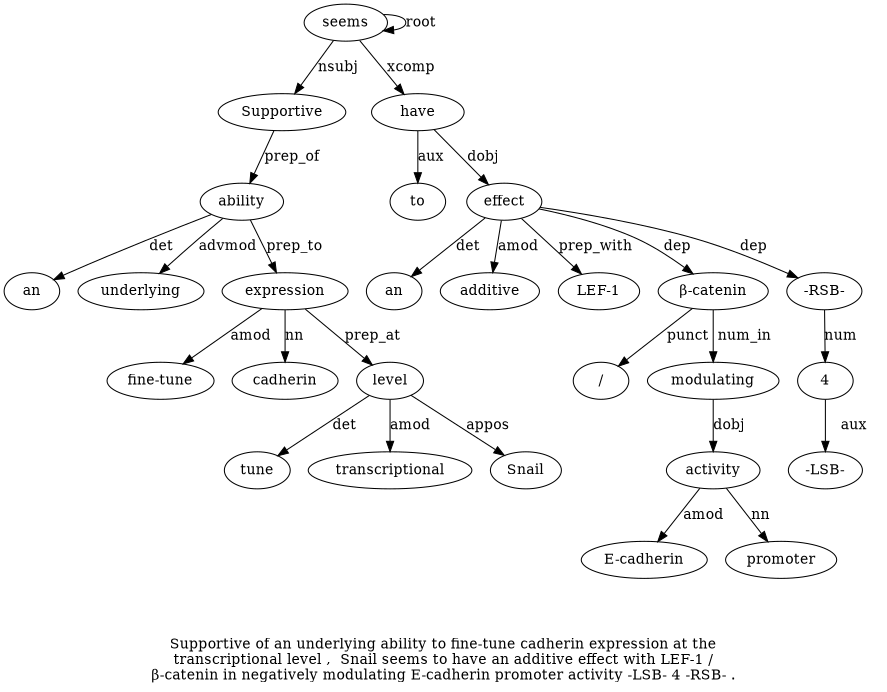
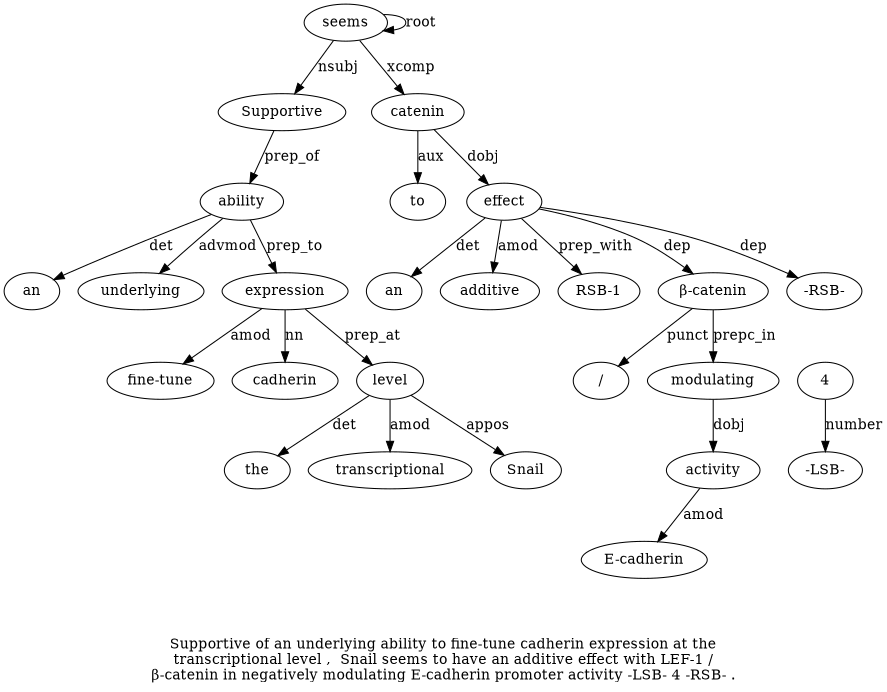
node "have": label "have" -> "catenin"
node "LEF-1": label "LEF-1" -> "RSB-1"
edge "-RSB-" -> "4": removed, label "num"
edge "β-catenin" -> "modulating": label "num_in" -> "prepc_in"
edge "4" -> "-LSB-": label "aux" -> "number"
node "tune": label "tune" -> "the"
node "promoter": removed
